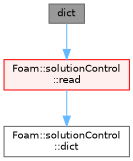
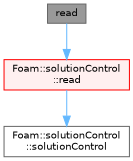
node "dict": label "dict" -> "read"
node "Foam::solutionControl ::dict": label "Foam::solutionControl ::dict" -> "Foam::solutionControl ::solutionControl"
